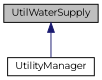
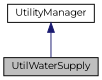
edge "UtilityManager" -> "UtilWaterSupply": reversed
